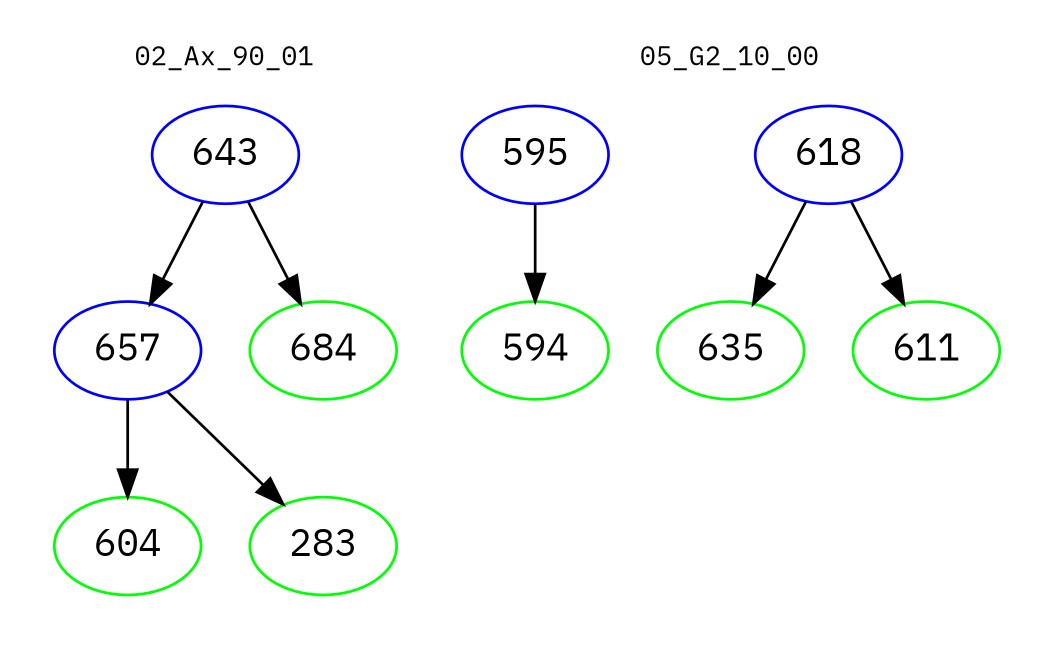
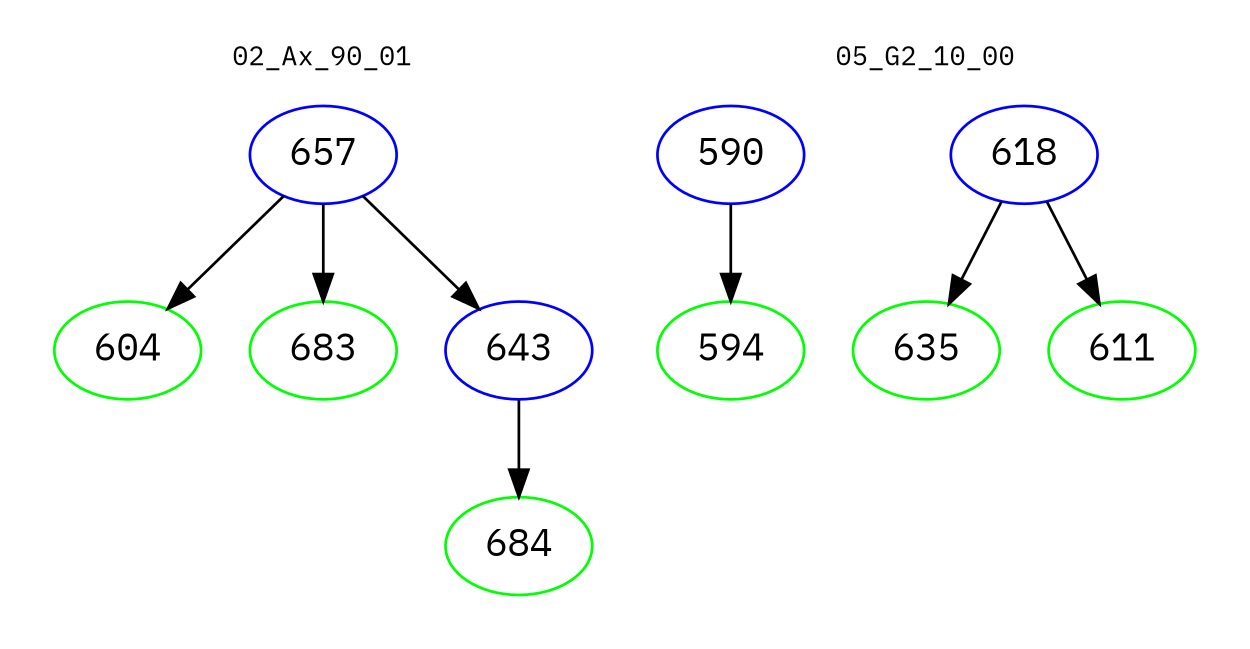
node "595": label "595" -> "590"
edge "643" -> "657": reversed
node "283": label "283" -> "683"
